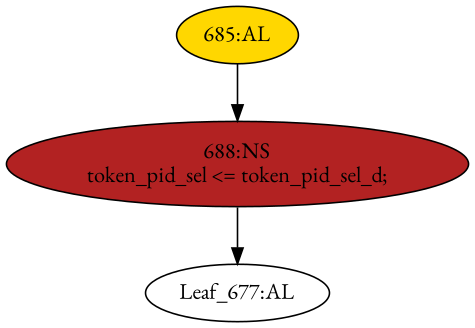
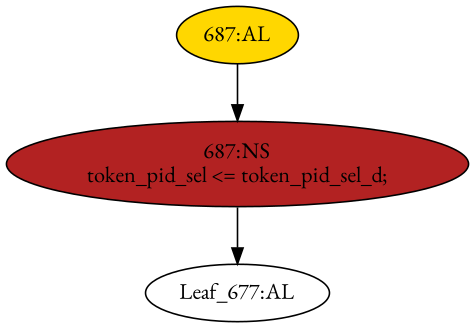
node "685:AL": label "685:AL" -> "687:AL"
node "688:NS token_pid_sel <= token_pid_sel_d;": label "688:NS token_pid_sel <= token_pid_sel_d;" -> "687:NS token_pid_sel <= token_pid_sel_d;"
